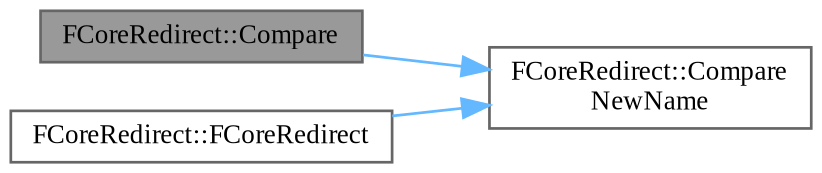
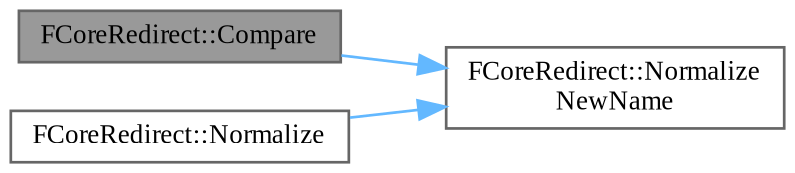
node "FCoreRedirect::Compare NewName": label "FCoreRedirect::Compare NewName" -> "FCoreRedirect::Normalize NewName"
node "FCoreRedirect::FCoreRedirect": label "FCoreRedirect::FCoreRedirect" -> "FCoreRedirect::Normalize"
